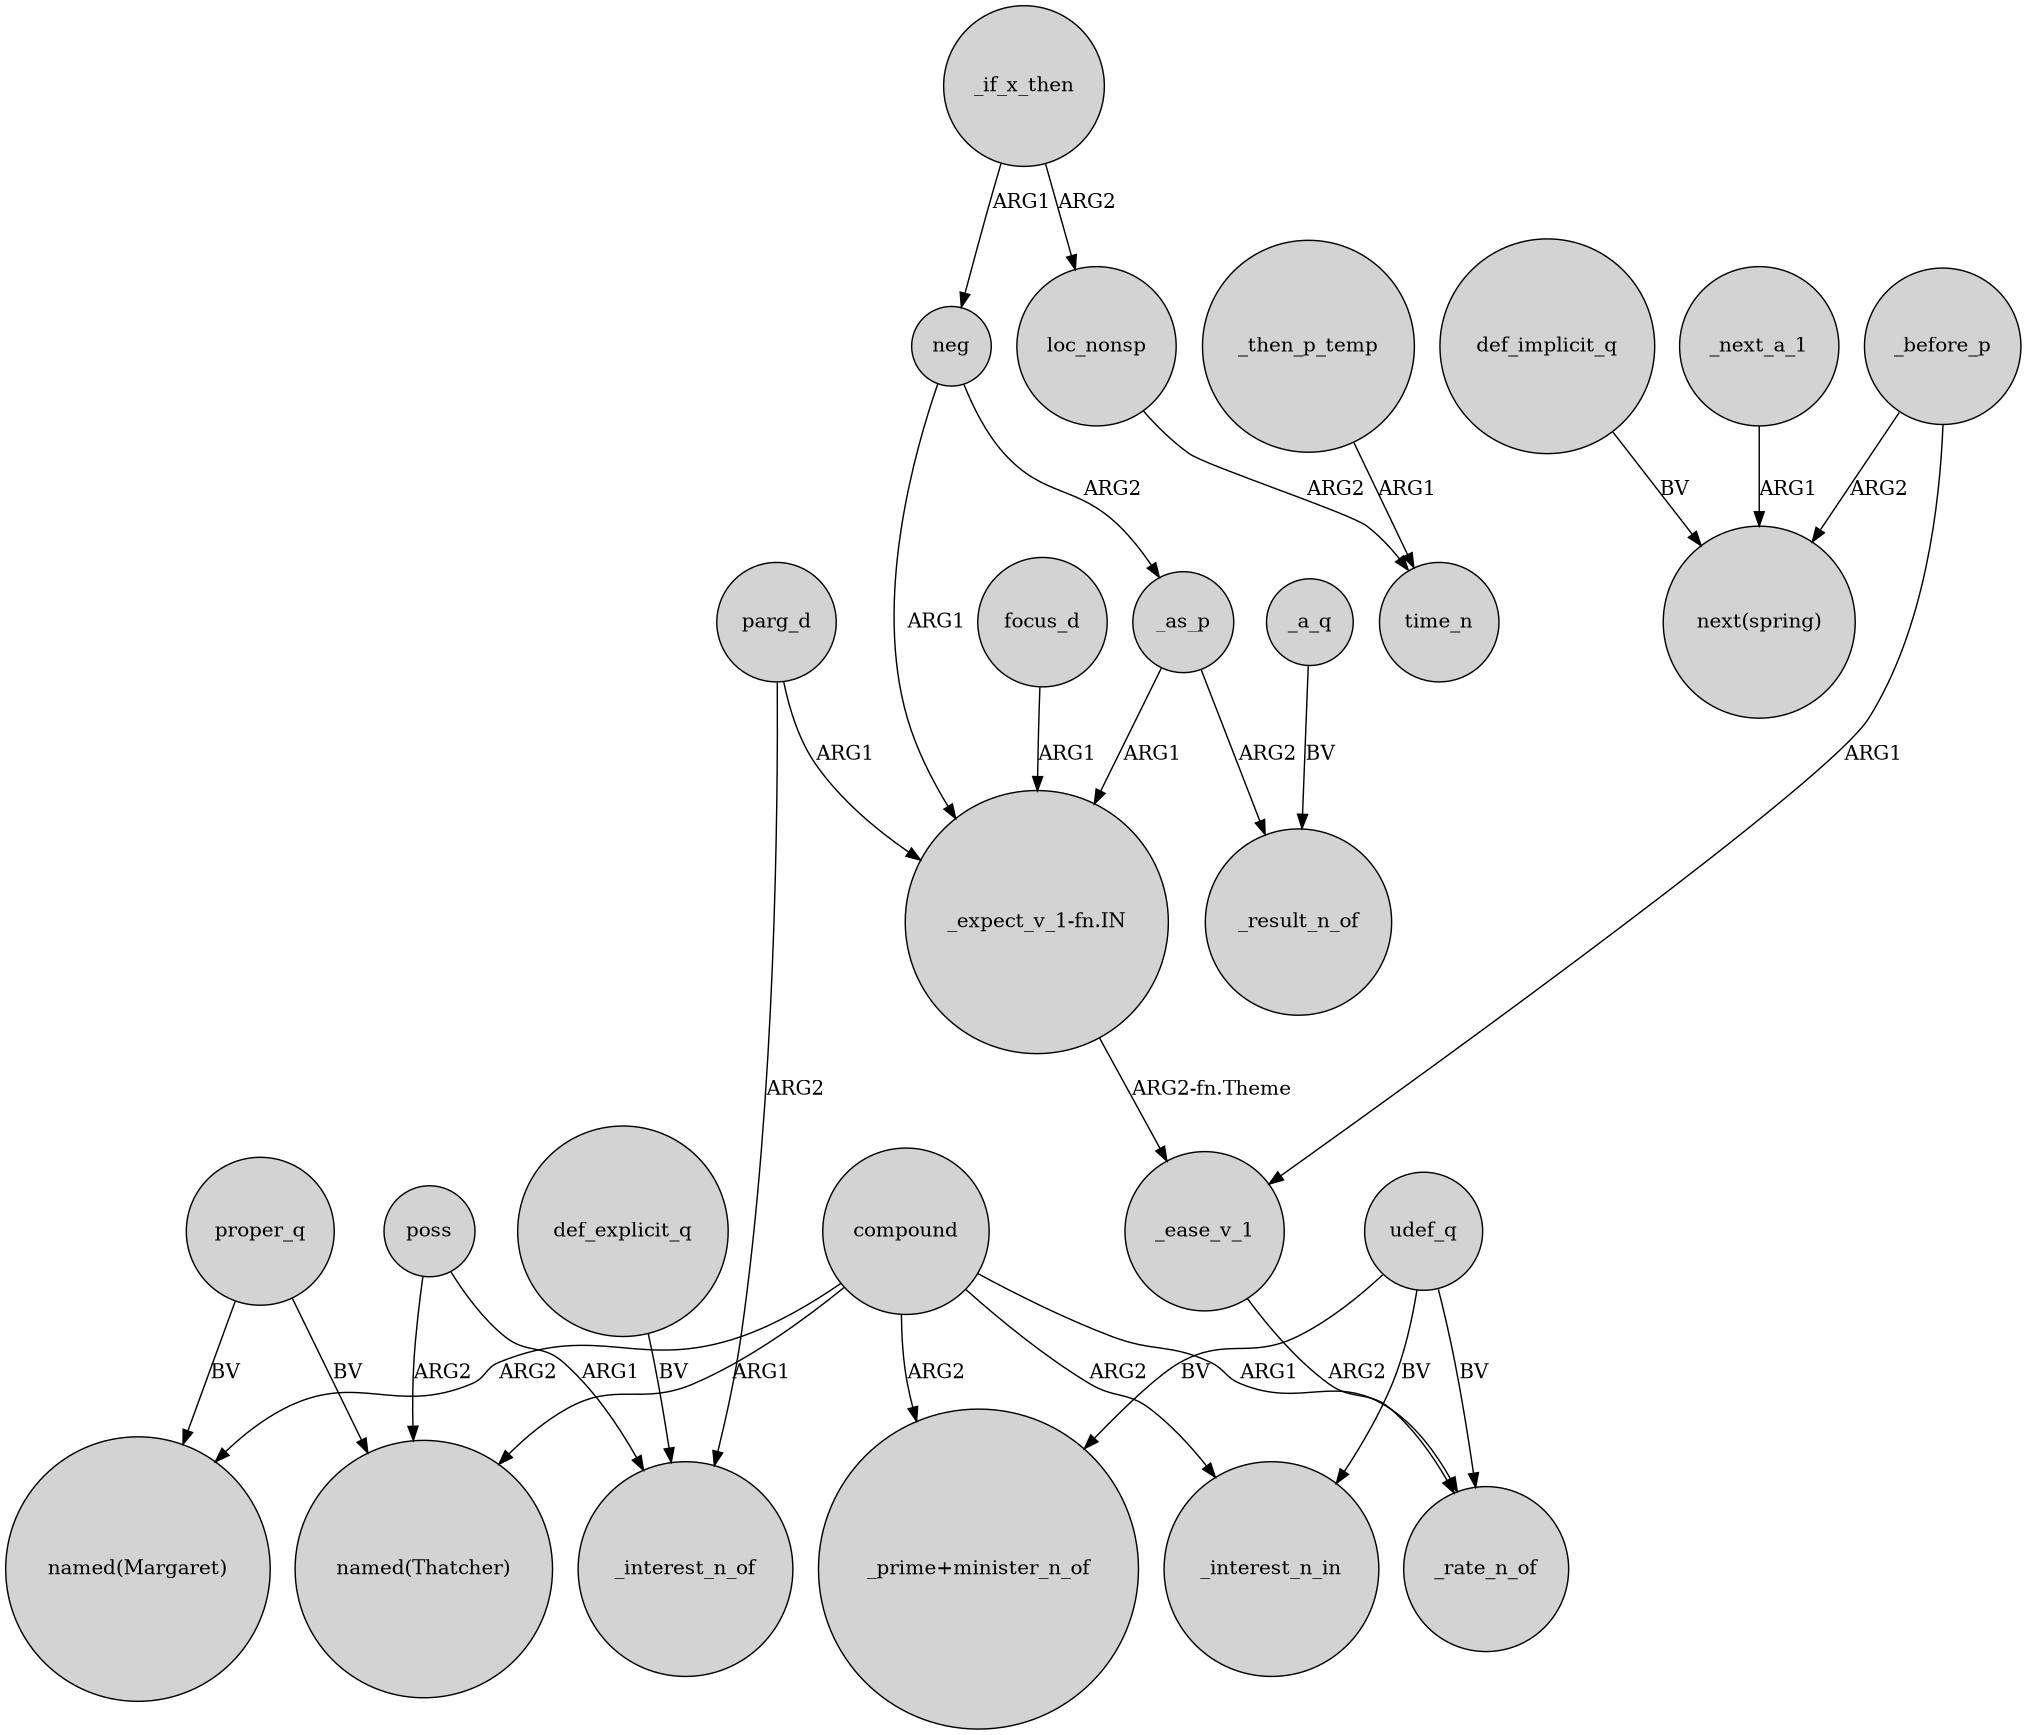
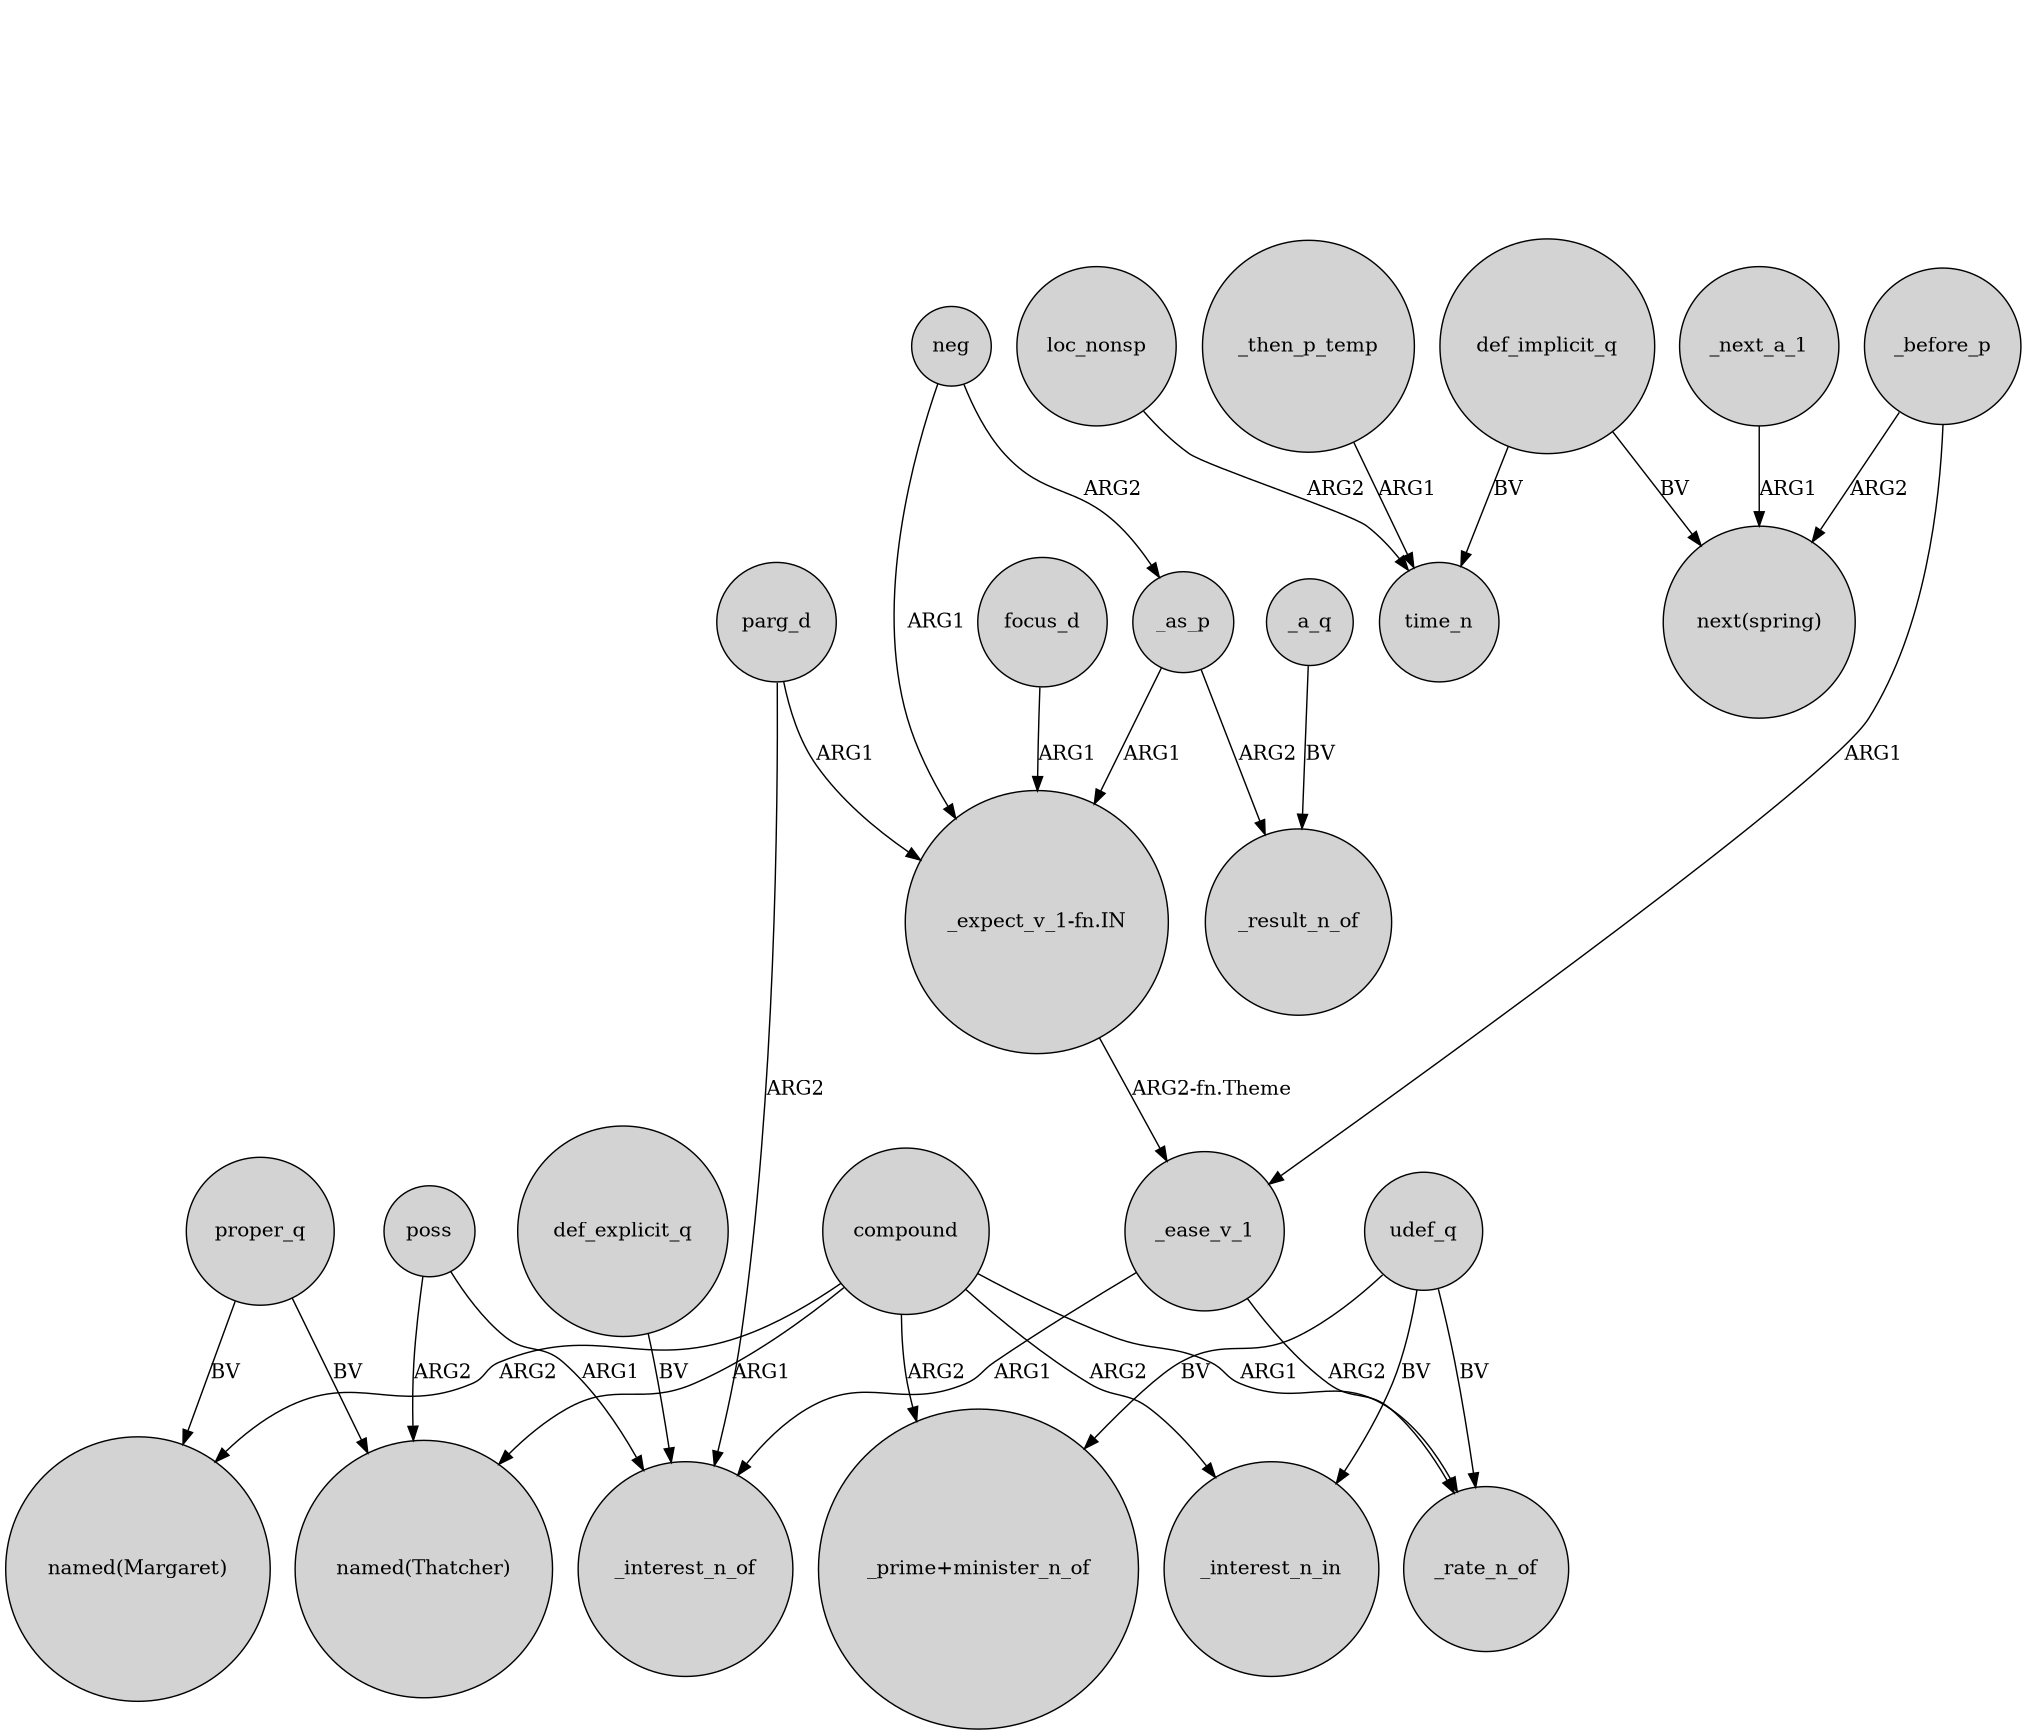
node "_if_x_then": removed
edge "def_implicit_q" -> "time_n": added, label "BV"
edge "_ease_v_1" -> "_interest_n_of": added, label "ARG1"
